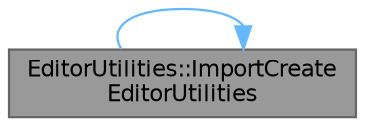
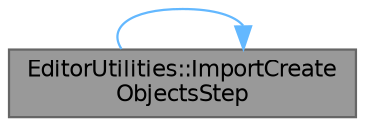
node "EditorUtilities::ImportCreate EditorUtilities": label "EditorUtilities::ImportCreate EditorUtilities" -> "EditorUtilities::ImportCreate ObjectsStep"
